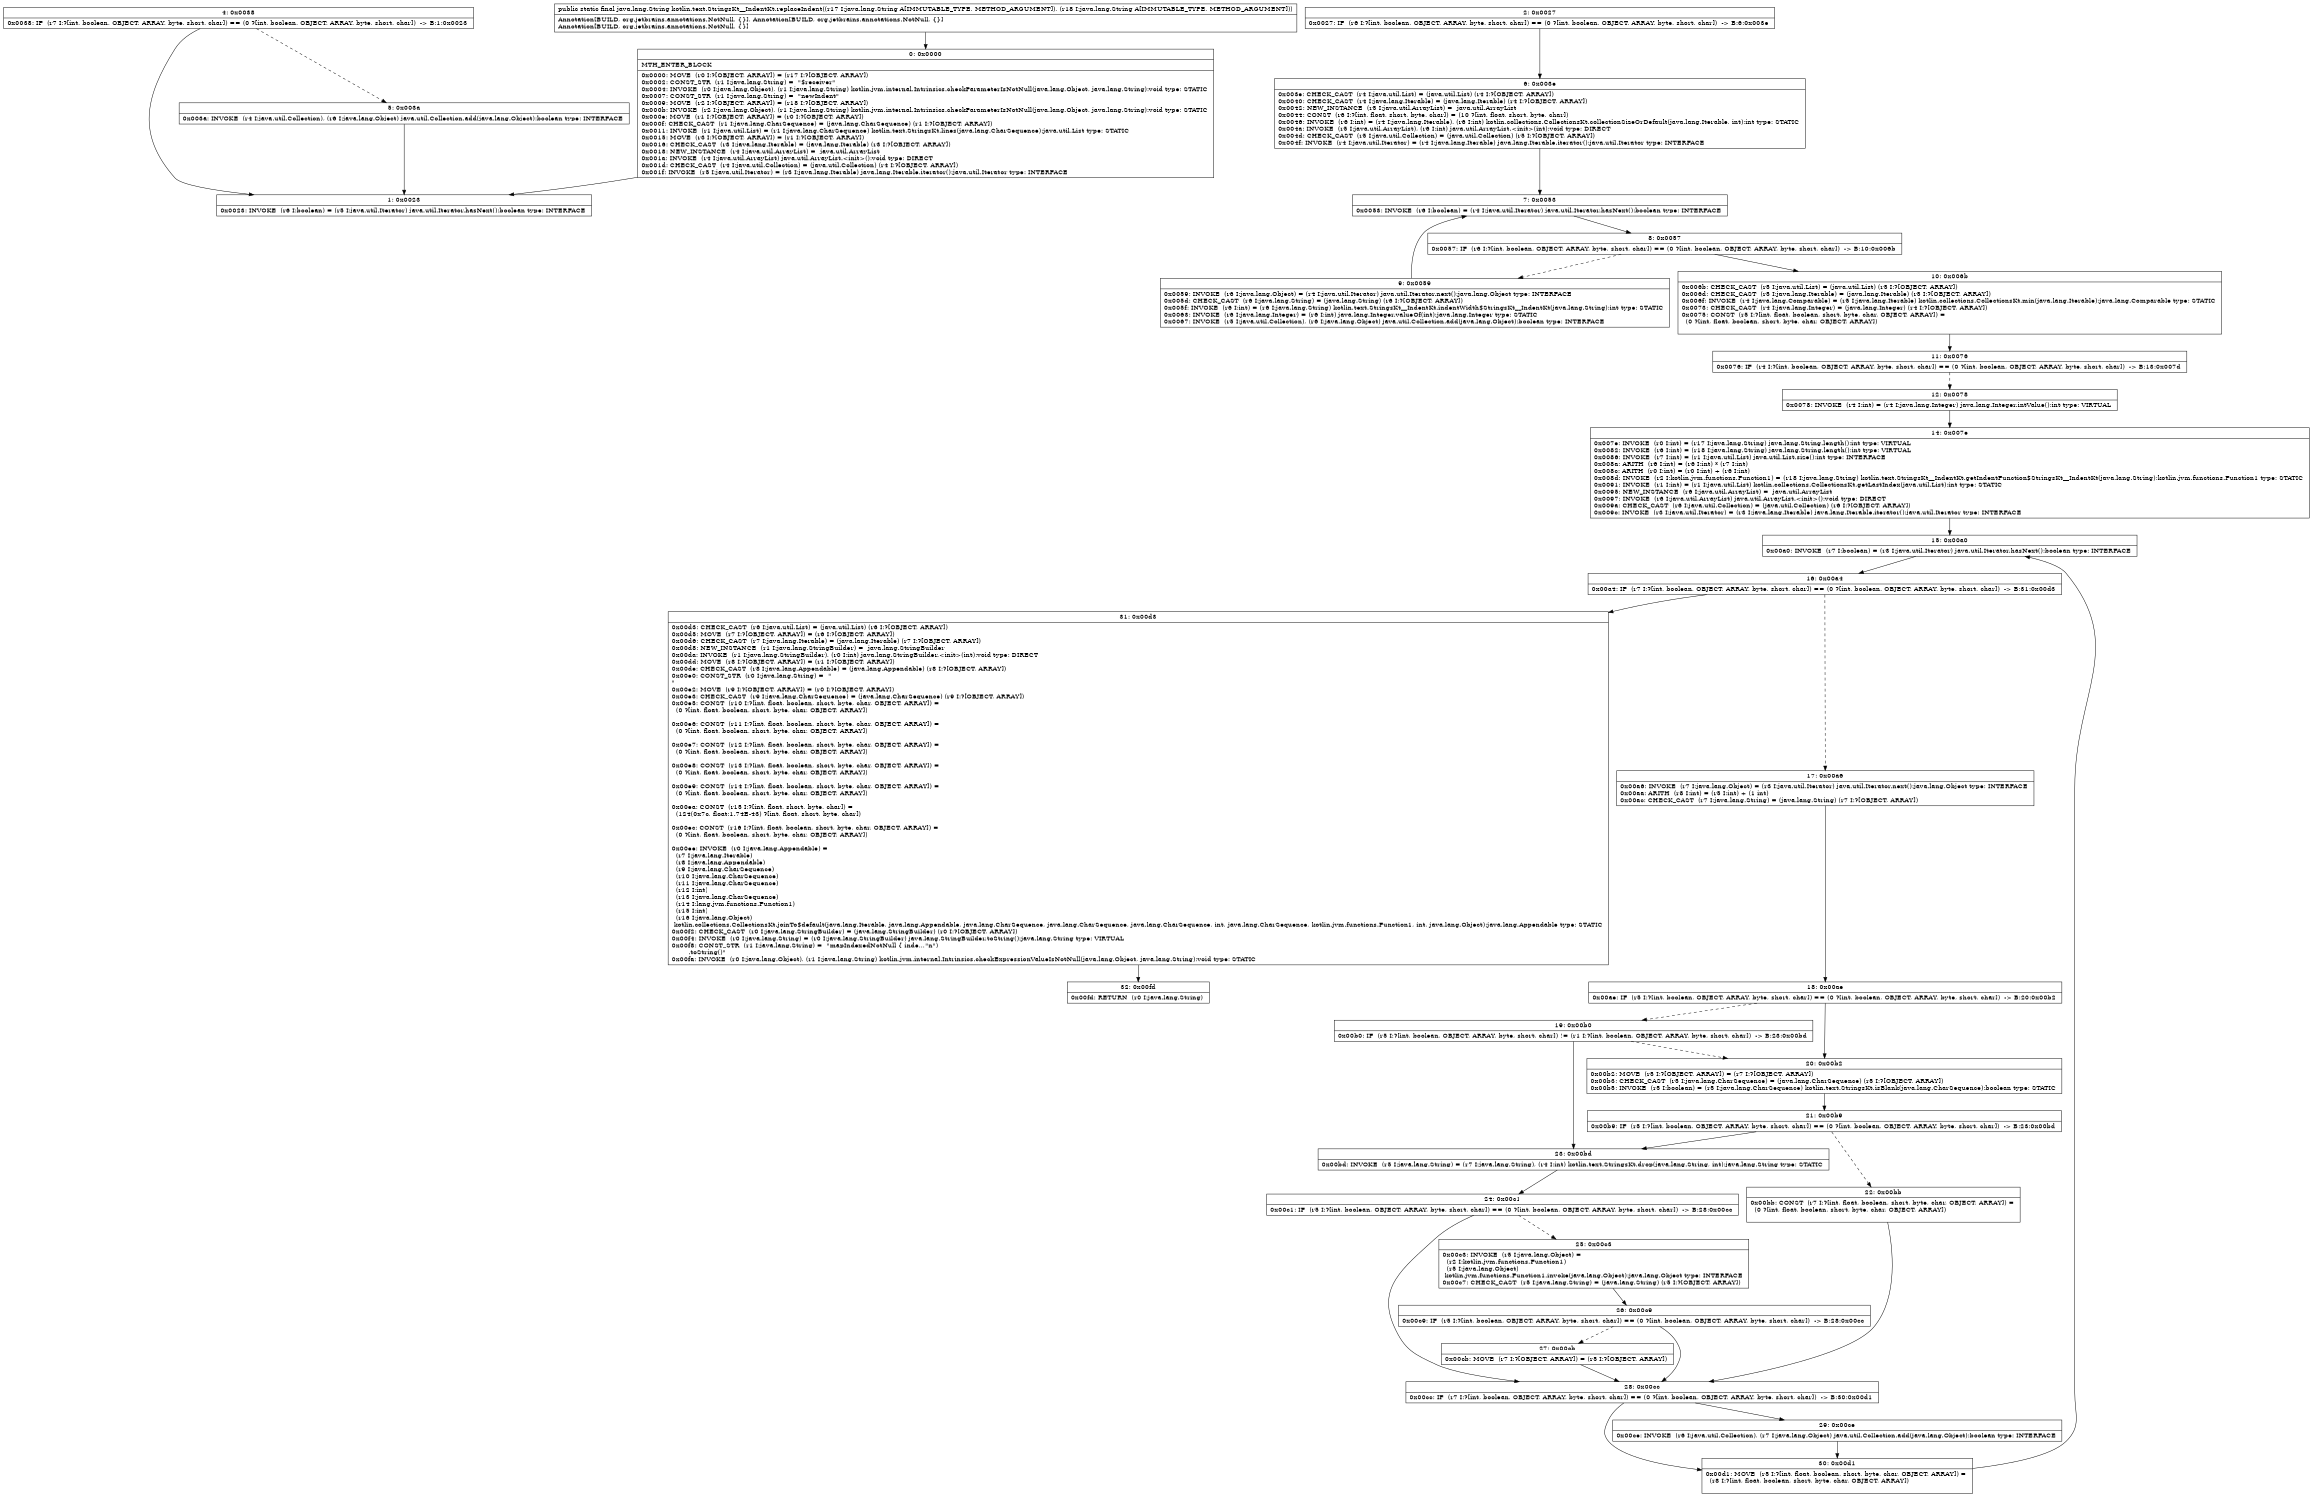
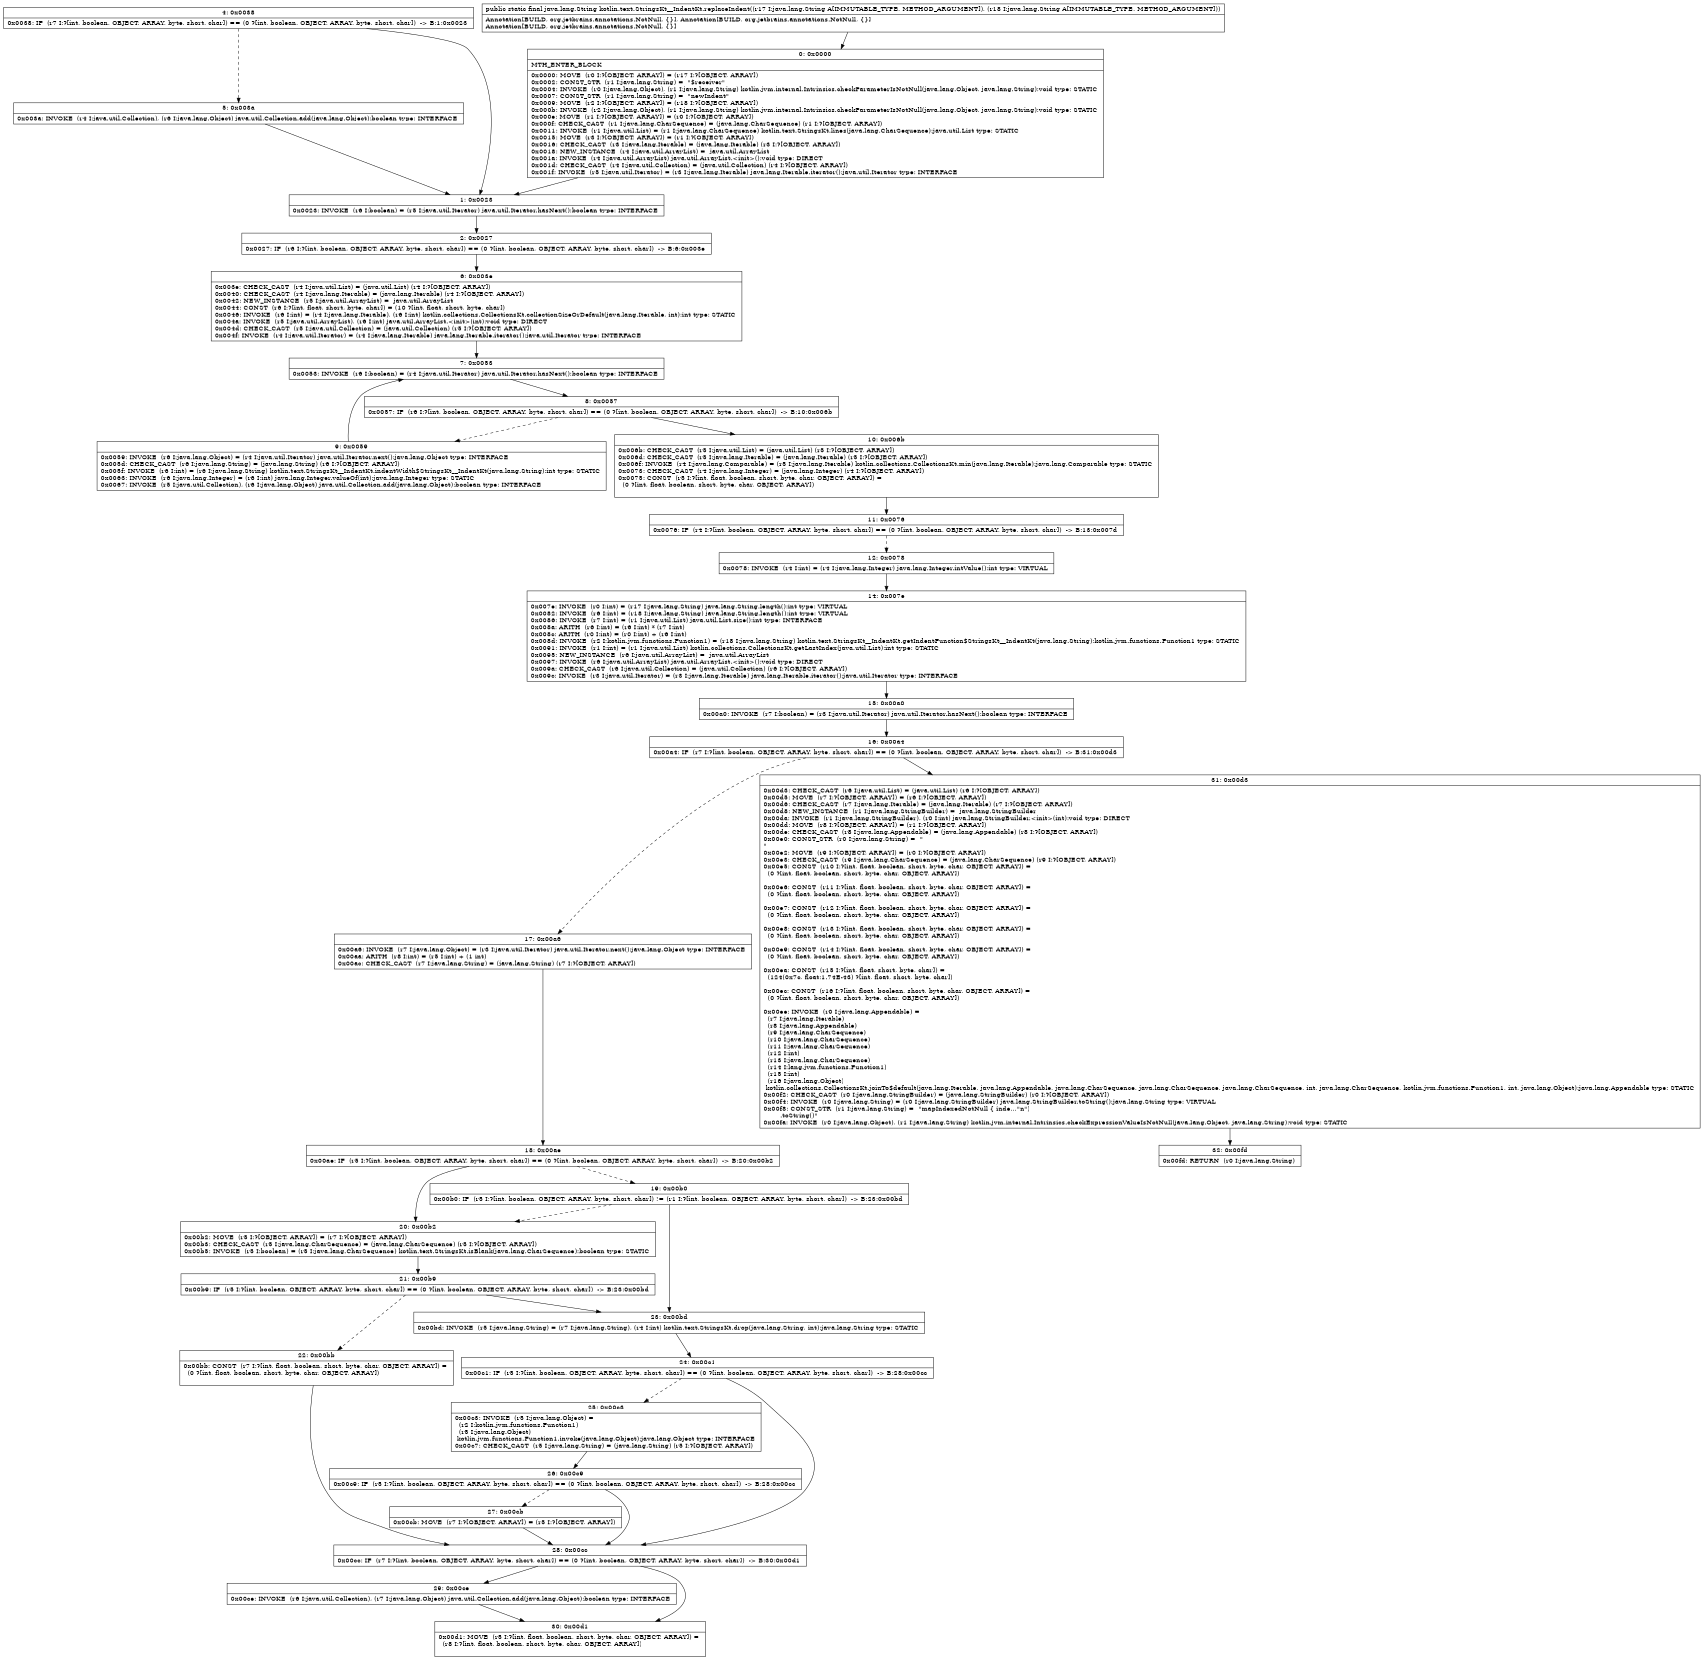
edge "1: 0x0023" -> "2: 0x0027": added
edge "30: 0x00d1" -> "15: 0x00a0": removed
